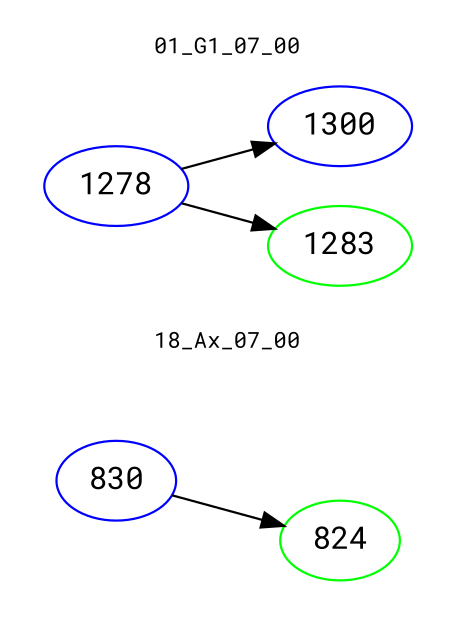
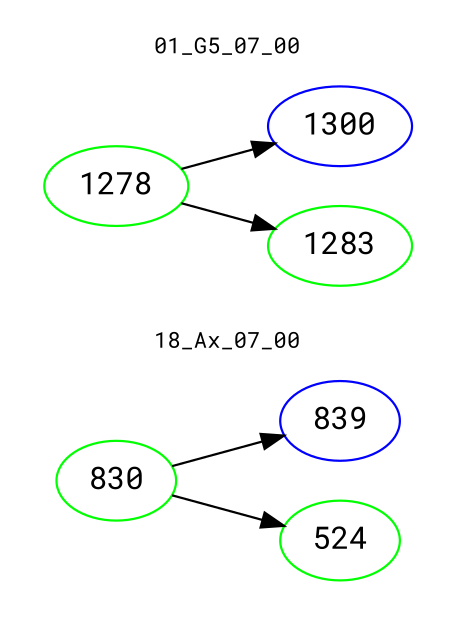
cluster "01_G1_07_00": label "01_G1_07_00" -> "01_G5_07_00"
node "1278": color blue -> green
node "839": added
node "830": color blue -> green
node "824": label "824" -> "524"
